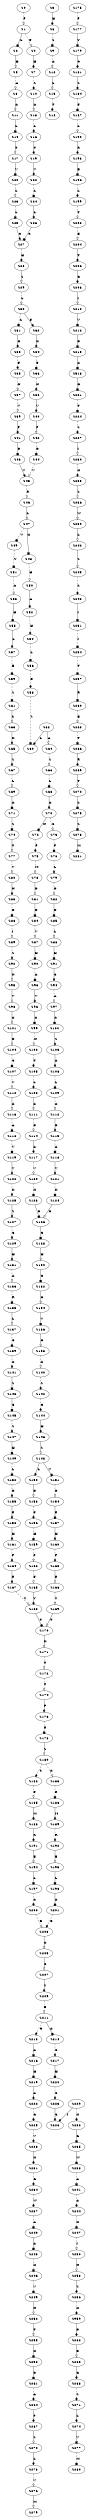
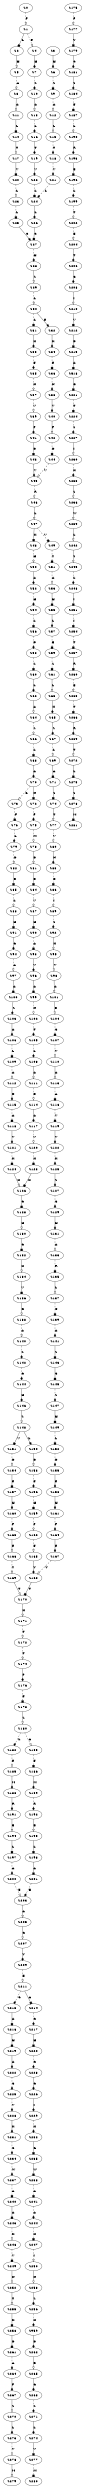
node "S21": added
edge "S62" -> "S60": reversed
edge "S229" -> "S226": reversed
edge "S243" -> "S246": arrowhead box -> onormal
